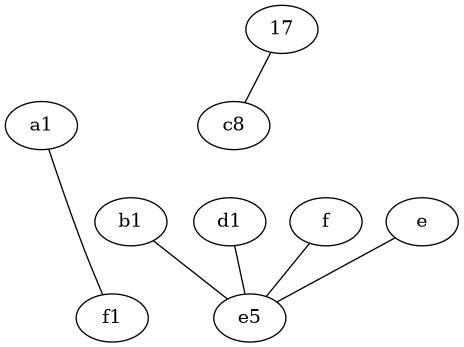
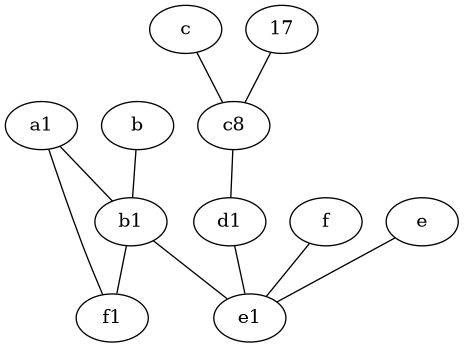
node "c": added
node "b": added
edge "a1" -- "b1": added
edge "c8" -- "d1": added
edge "b1" -- "f1": added
node "e5": label "e5" -> "e1"
